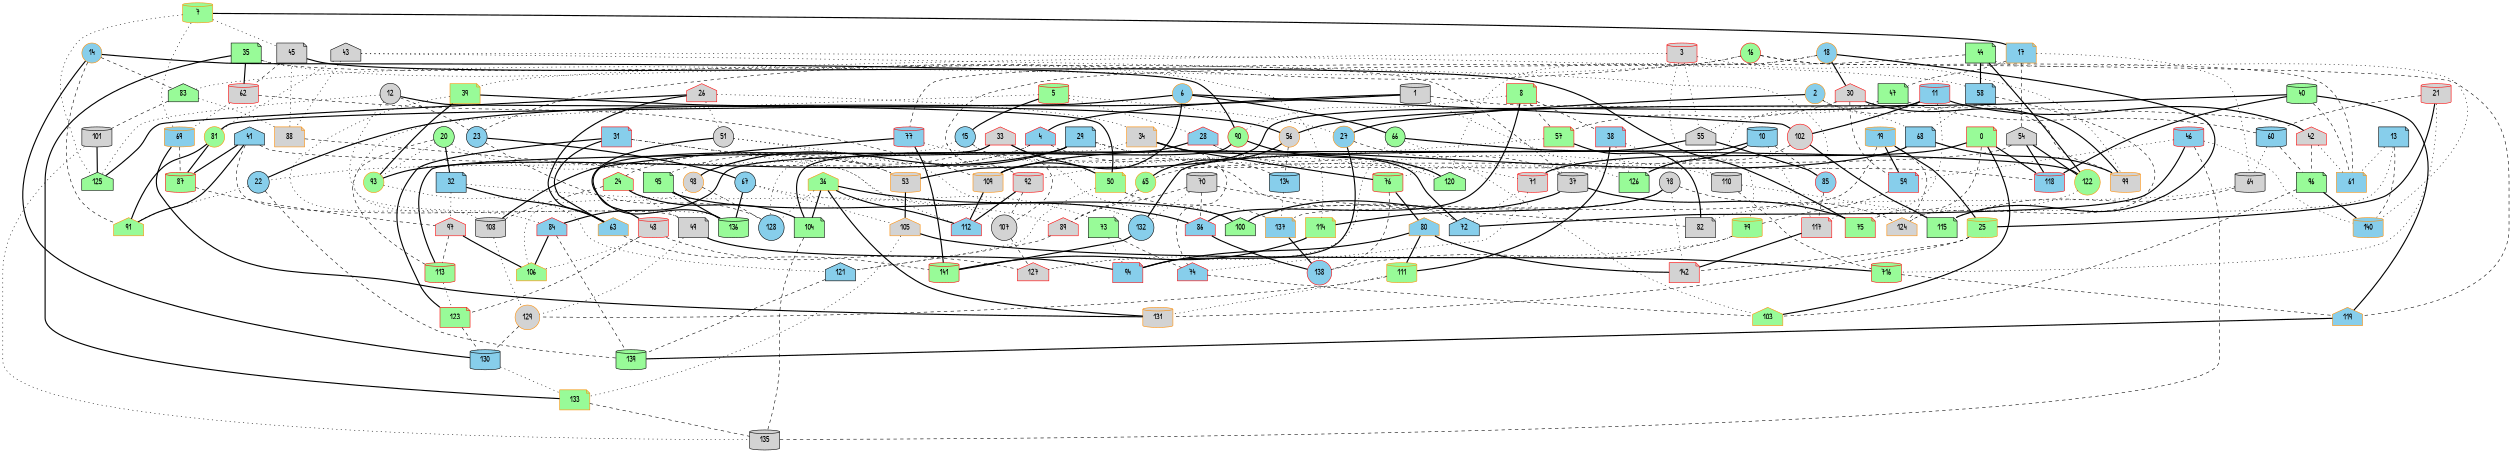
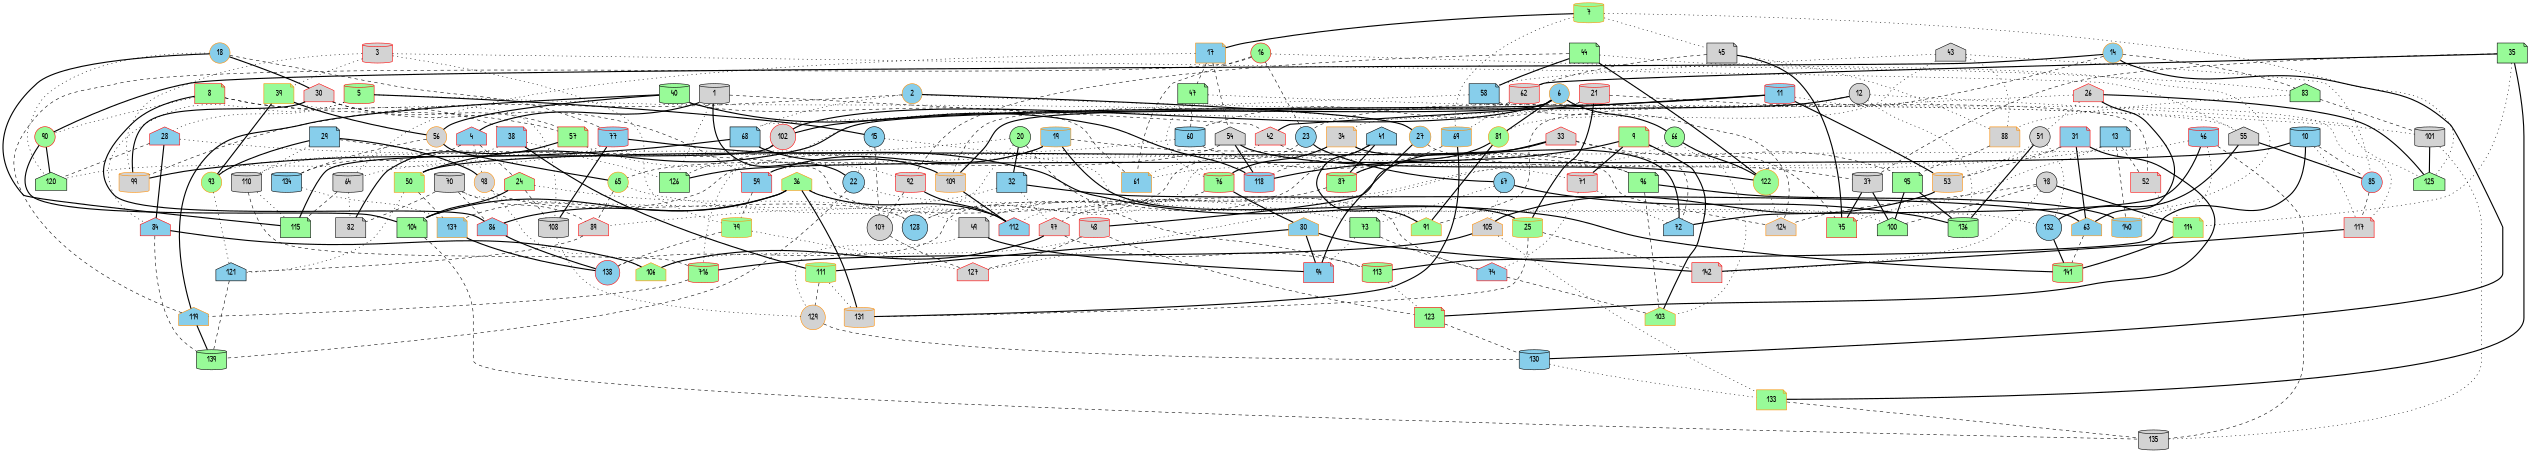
edge "2" -- "101": added
node "0": label "0" -> "9"
node "52": added
